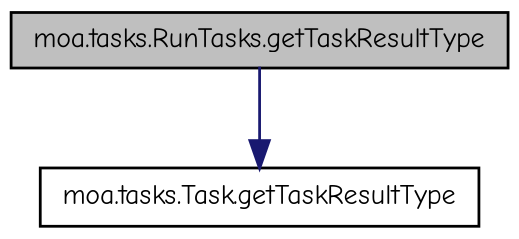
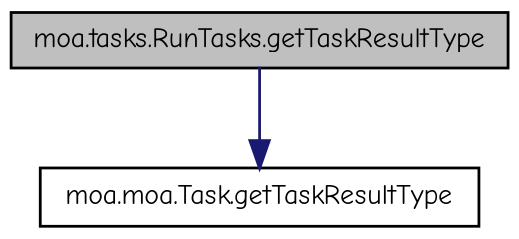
node "moa.tasks.Task.getTaskResultType": label "moa.tasks.Task.getTaskResultType" -> "moa.moa.Task.getTaskResultType"
